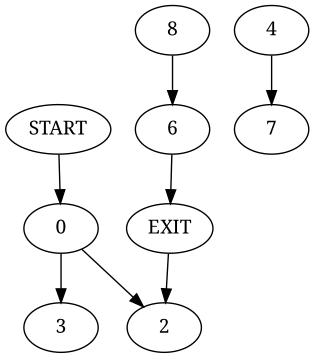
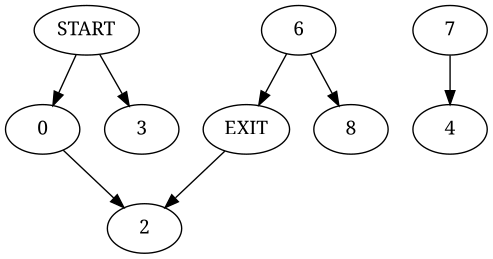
edge "8" -> "6": reversed
edge "4" -> "7": reversed
edge "0" -> "3": now "START" -> "3"
